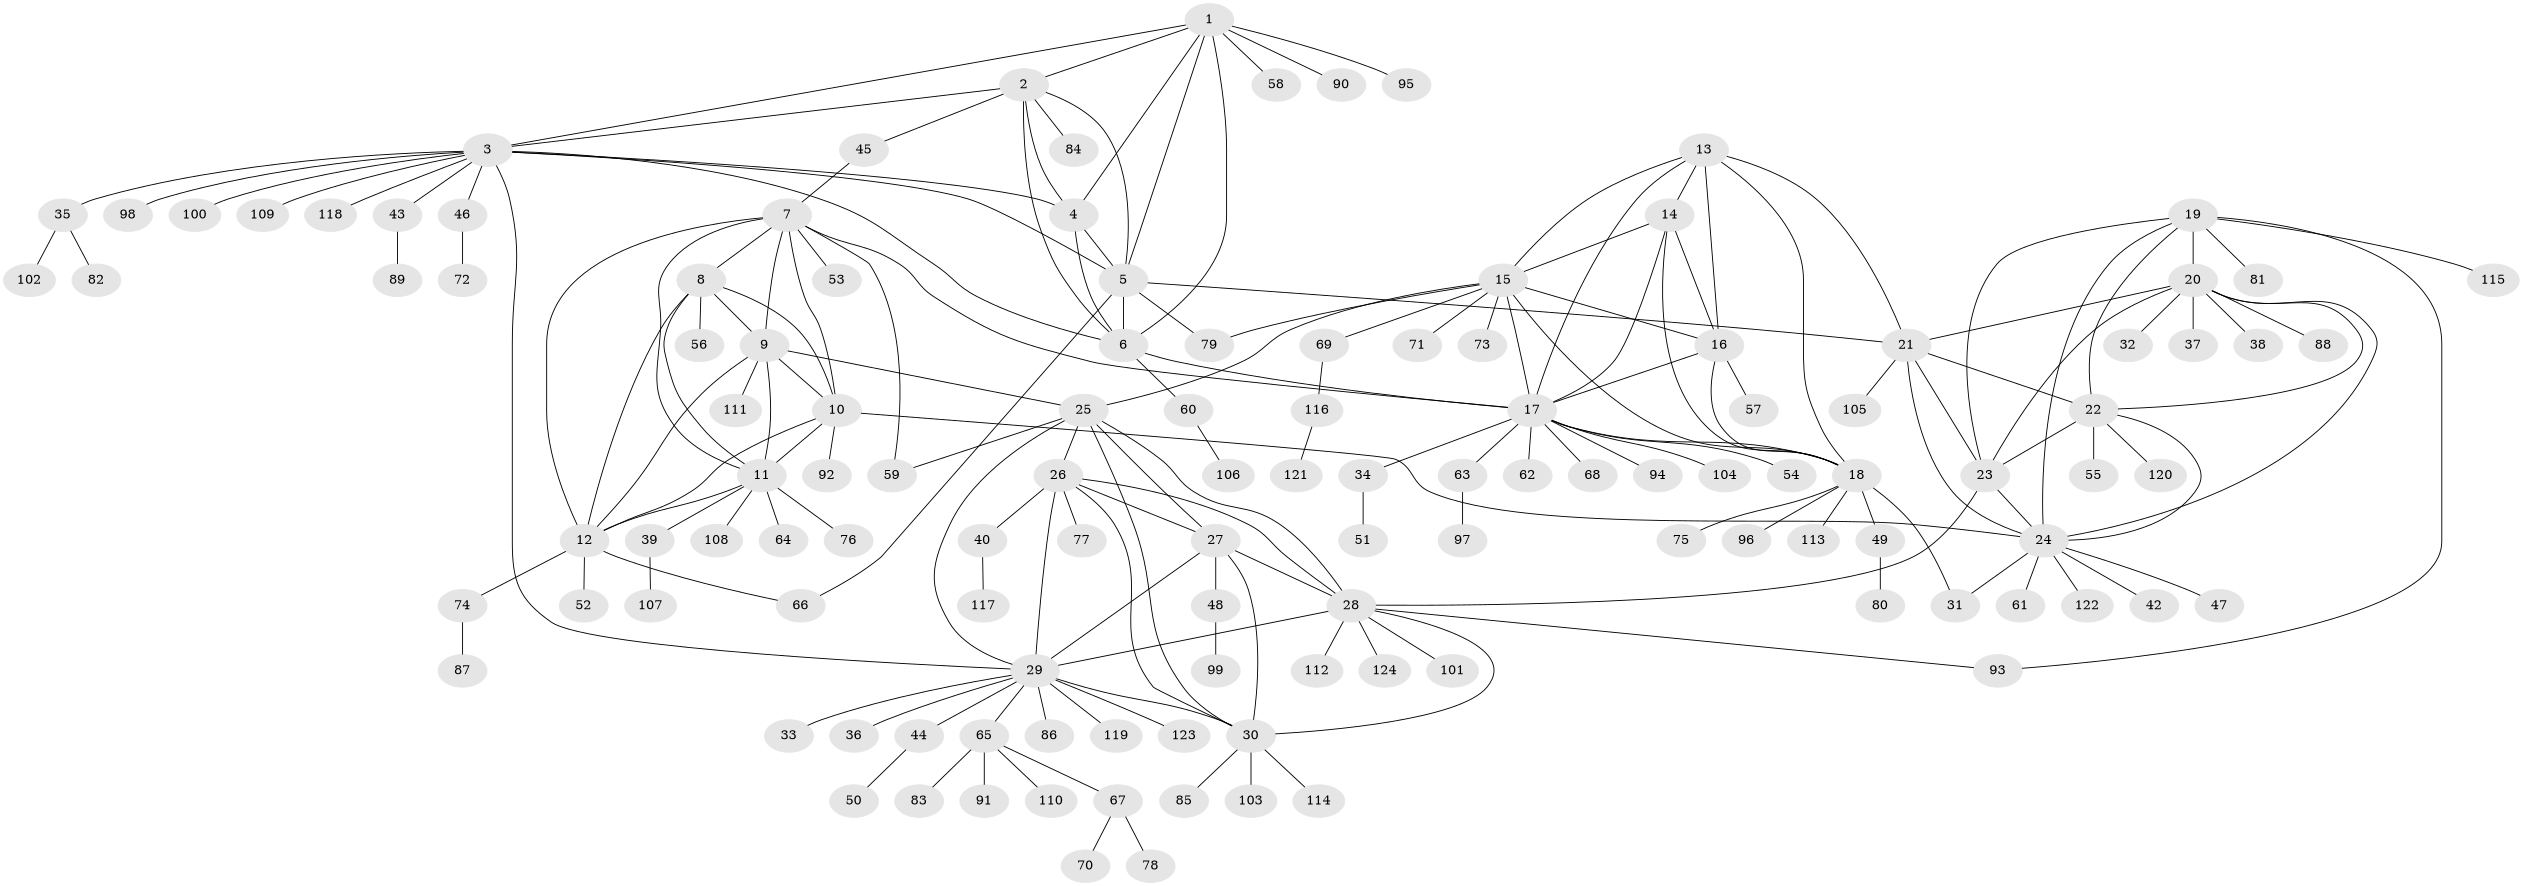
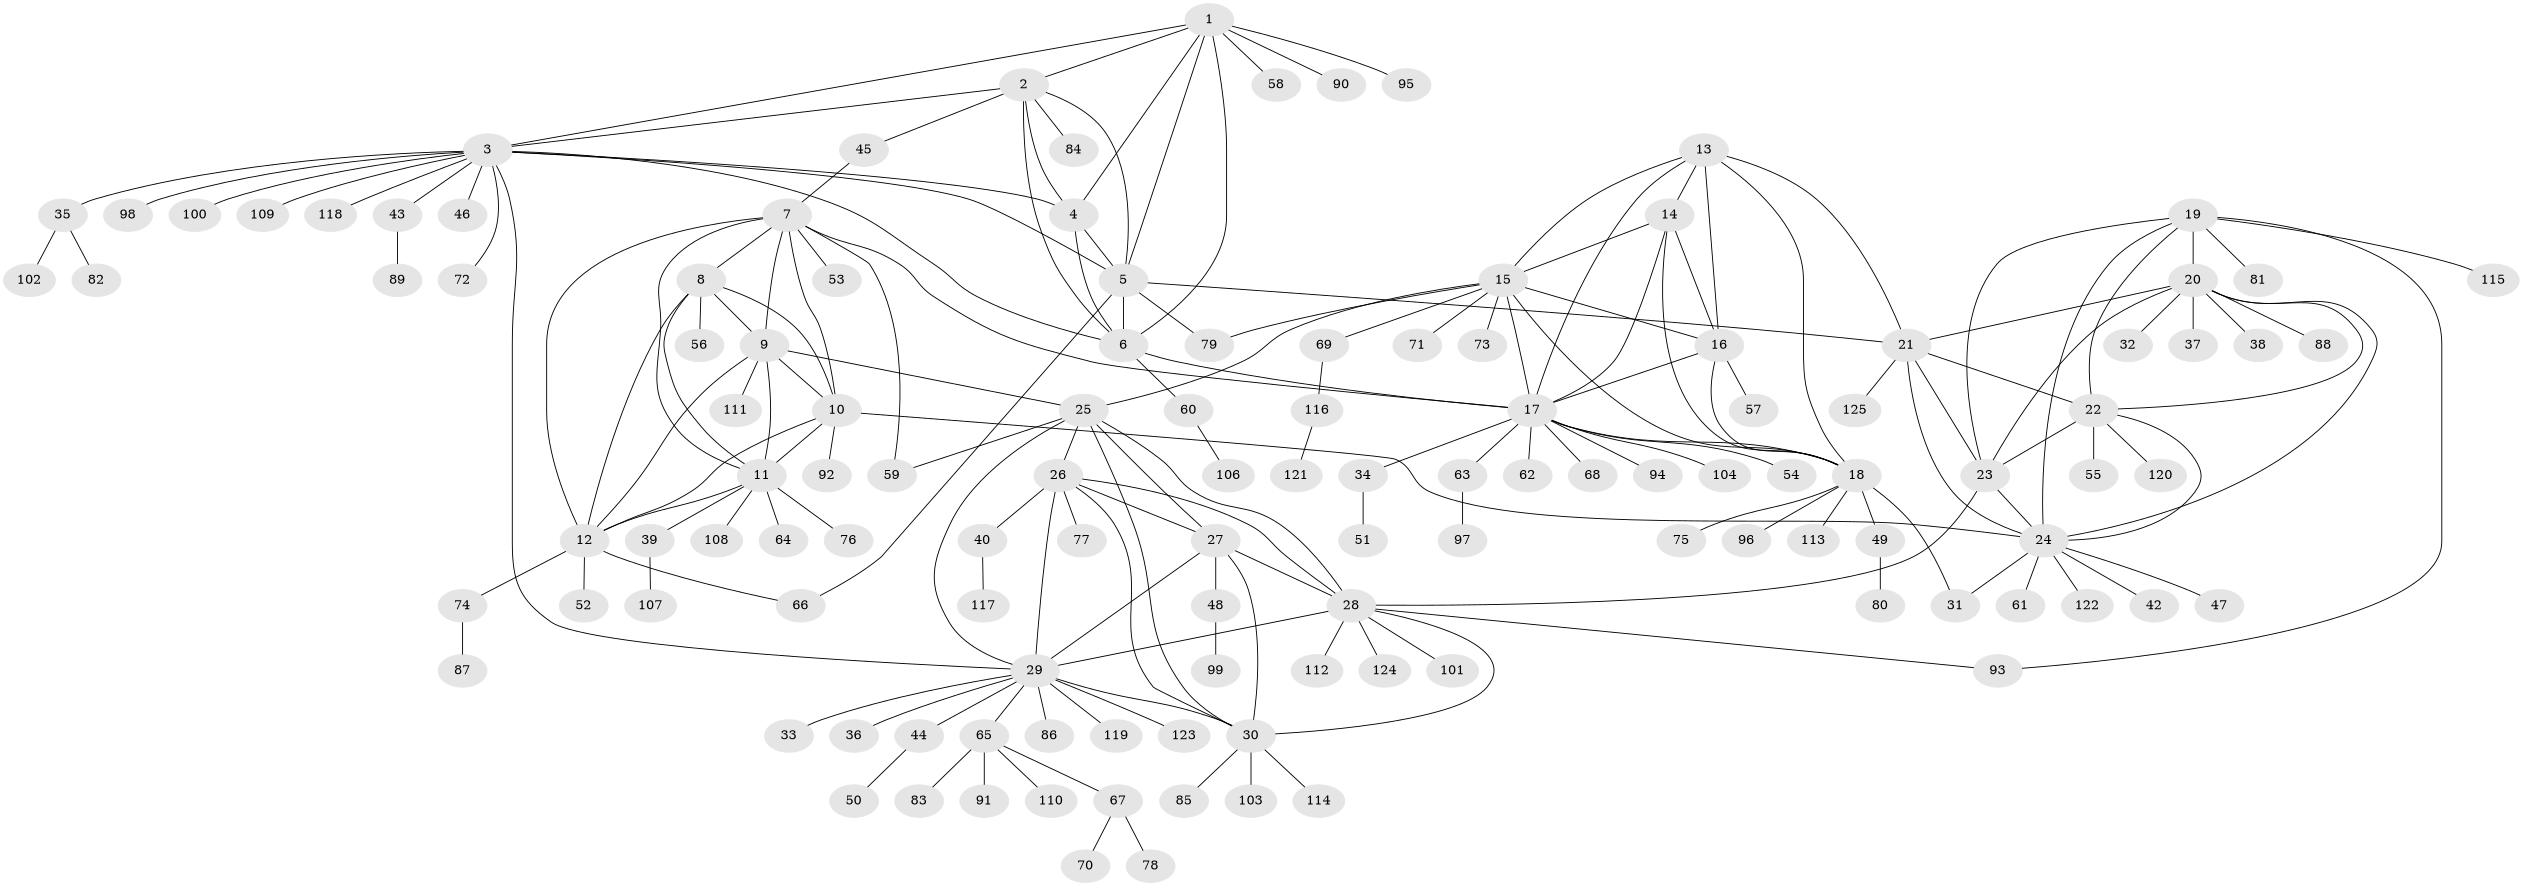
edge "46" -- "72": now "3" -- "72"
node "105": label "105" -> "125"
